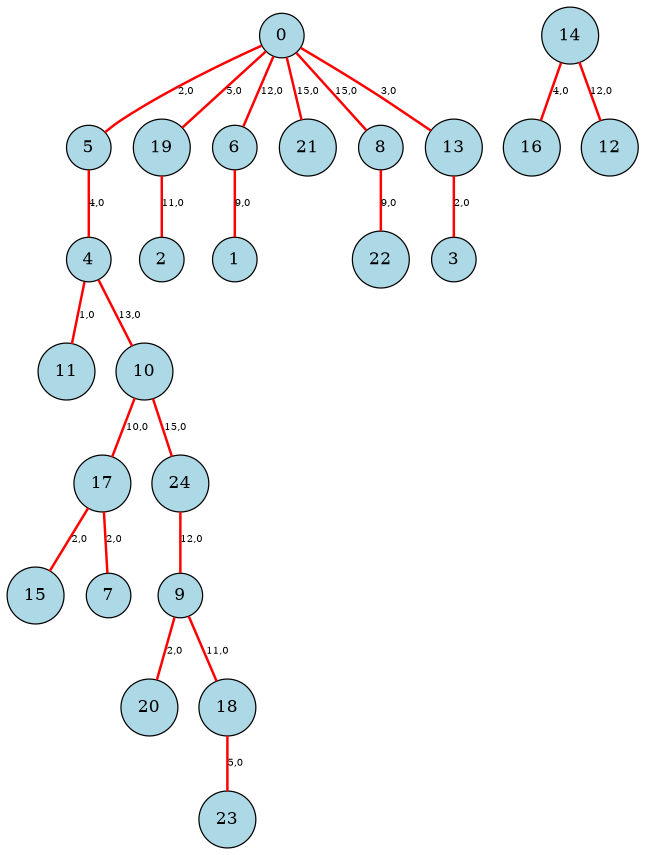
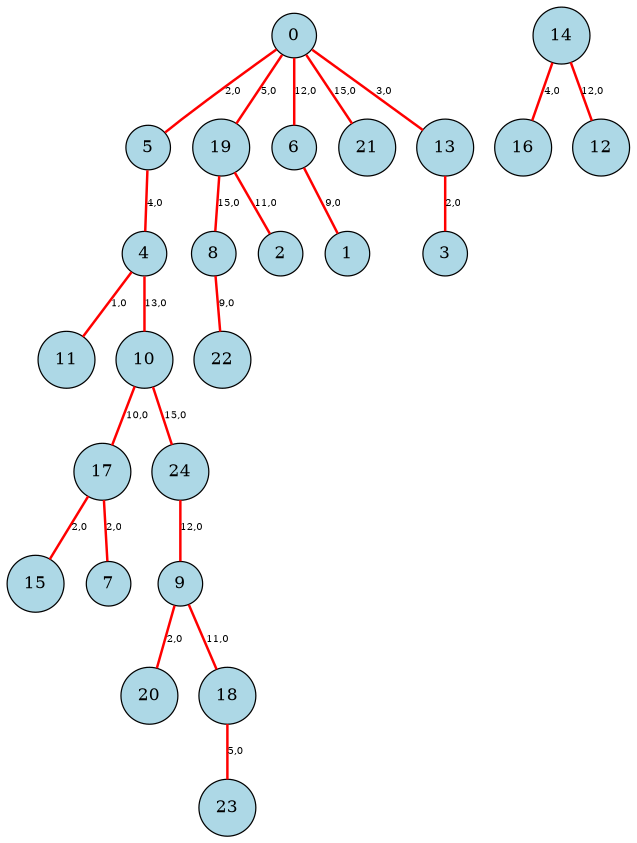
edge "0" -- "8": now "19" -- "8"
